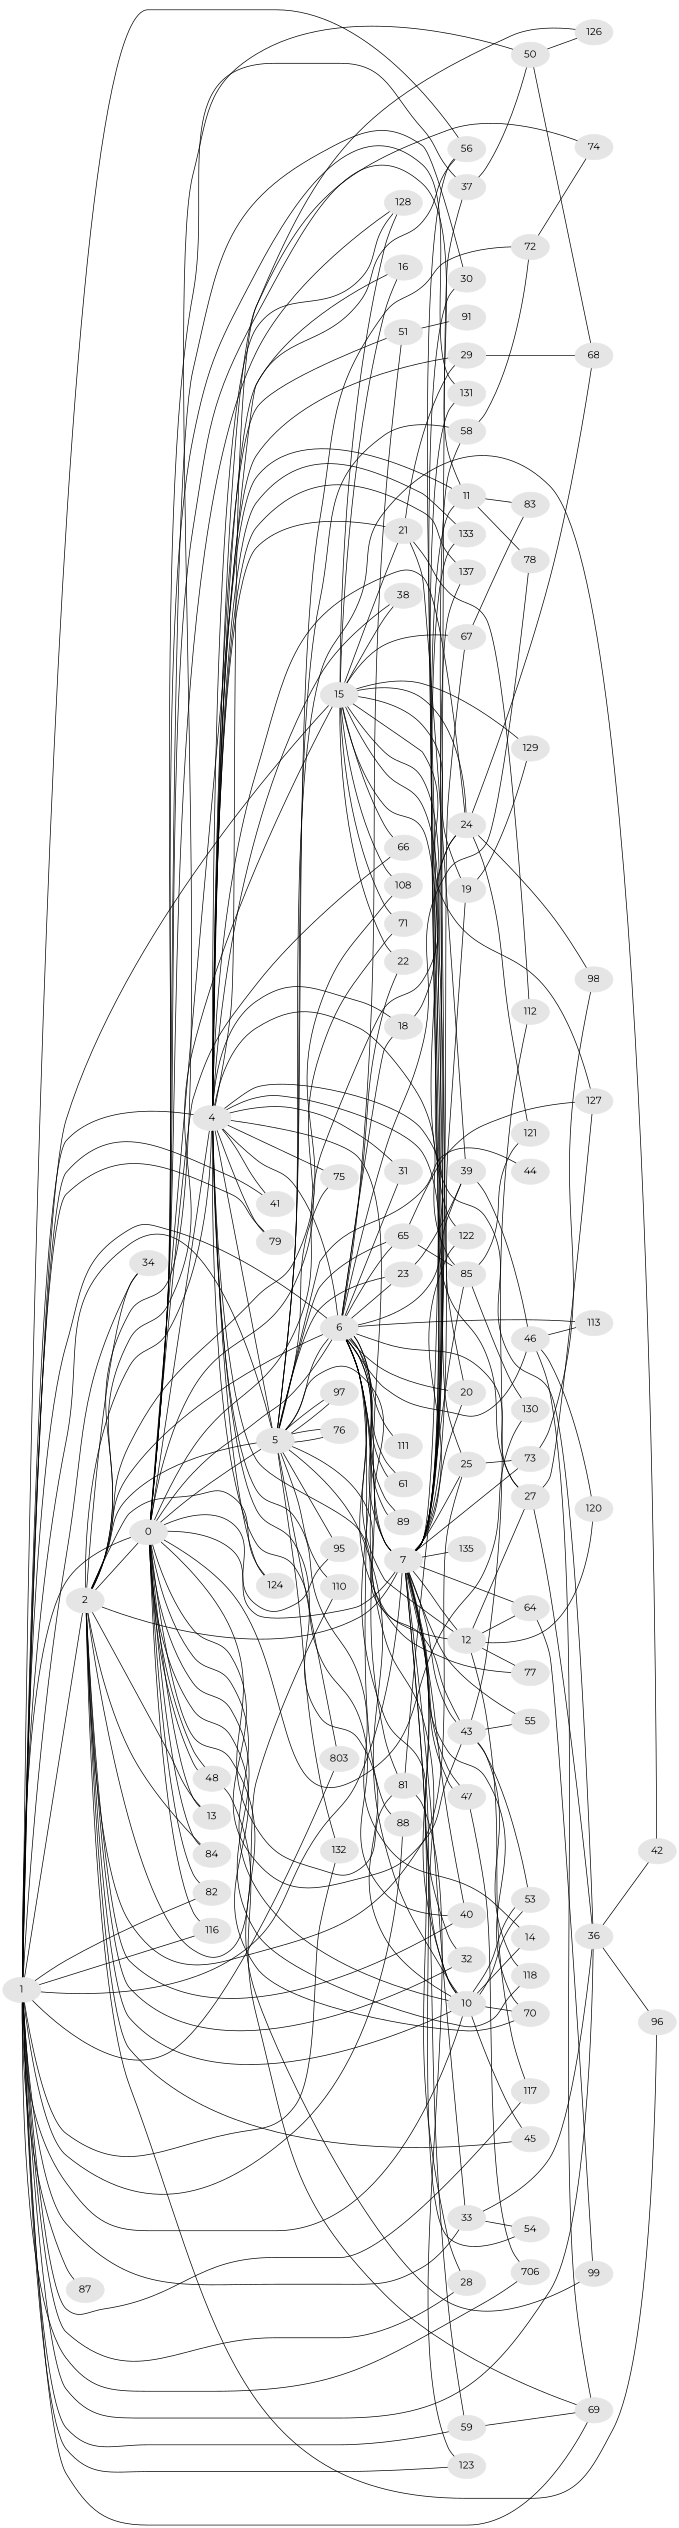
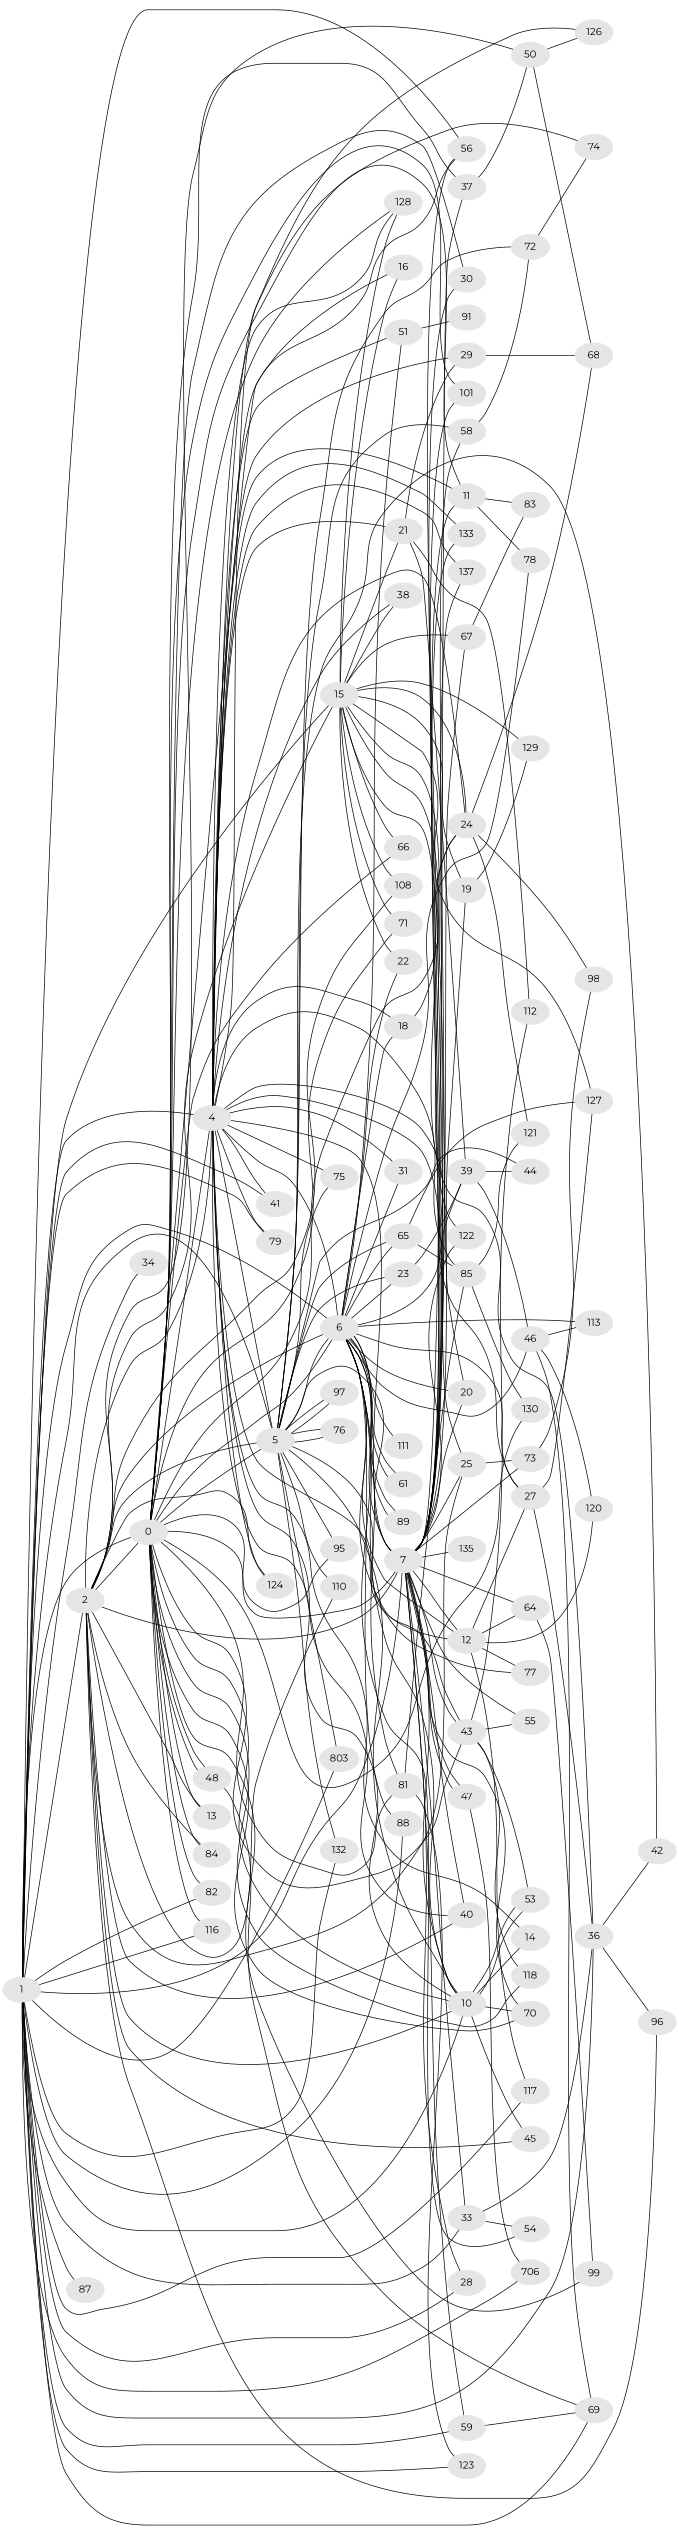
node "131": label "131" -> "101"
edge "39" -- "44": added
edge "34" -- "2": removed
node "32": removed
